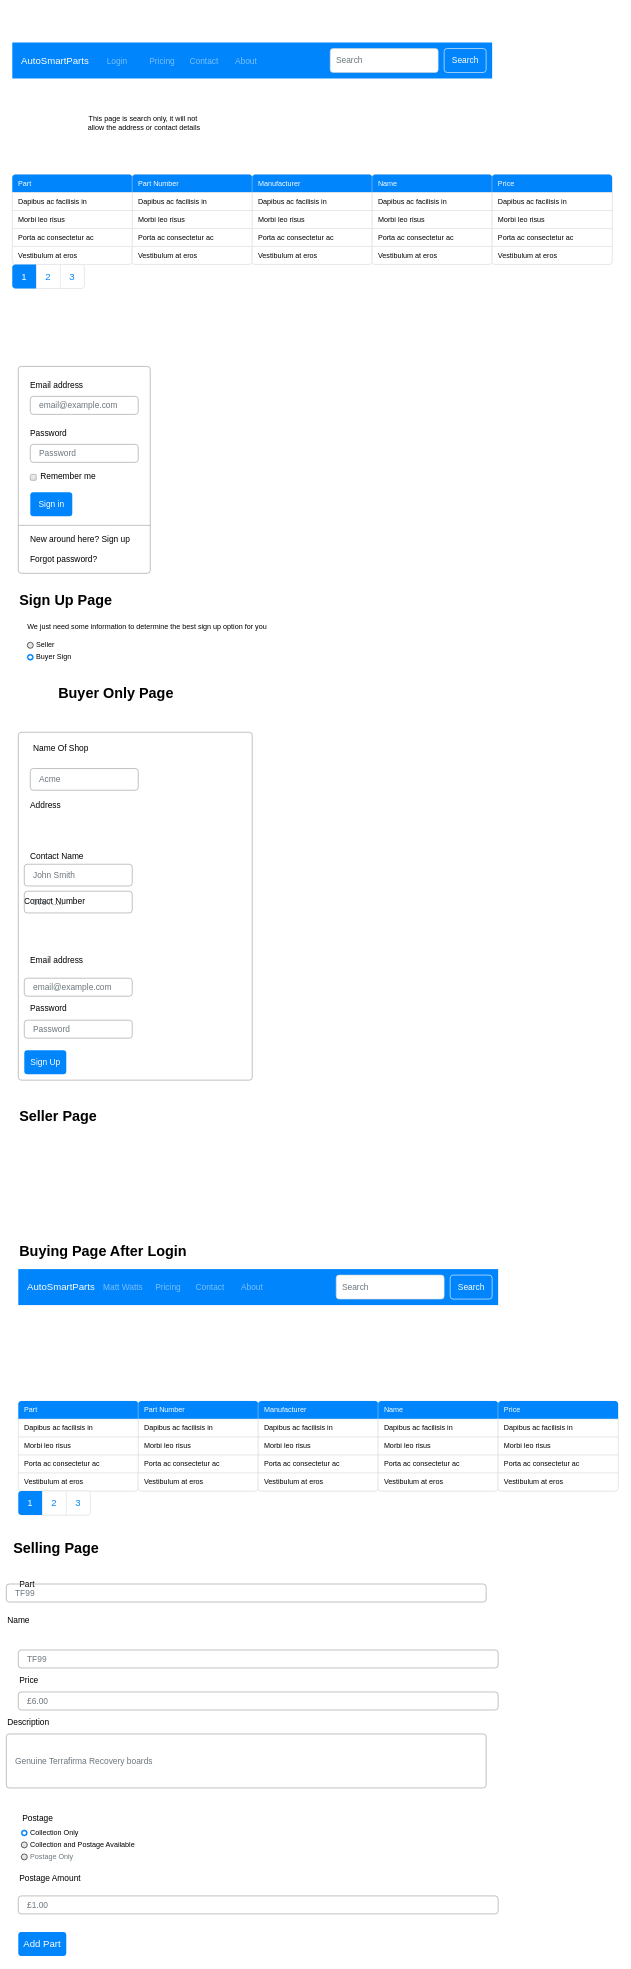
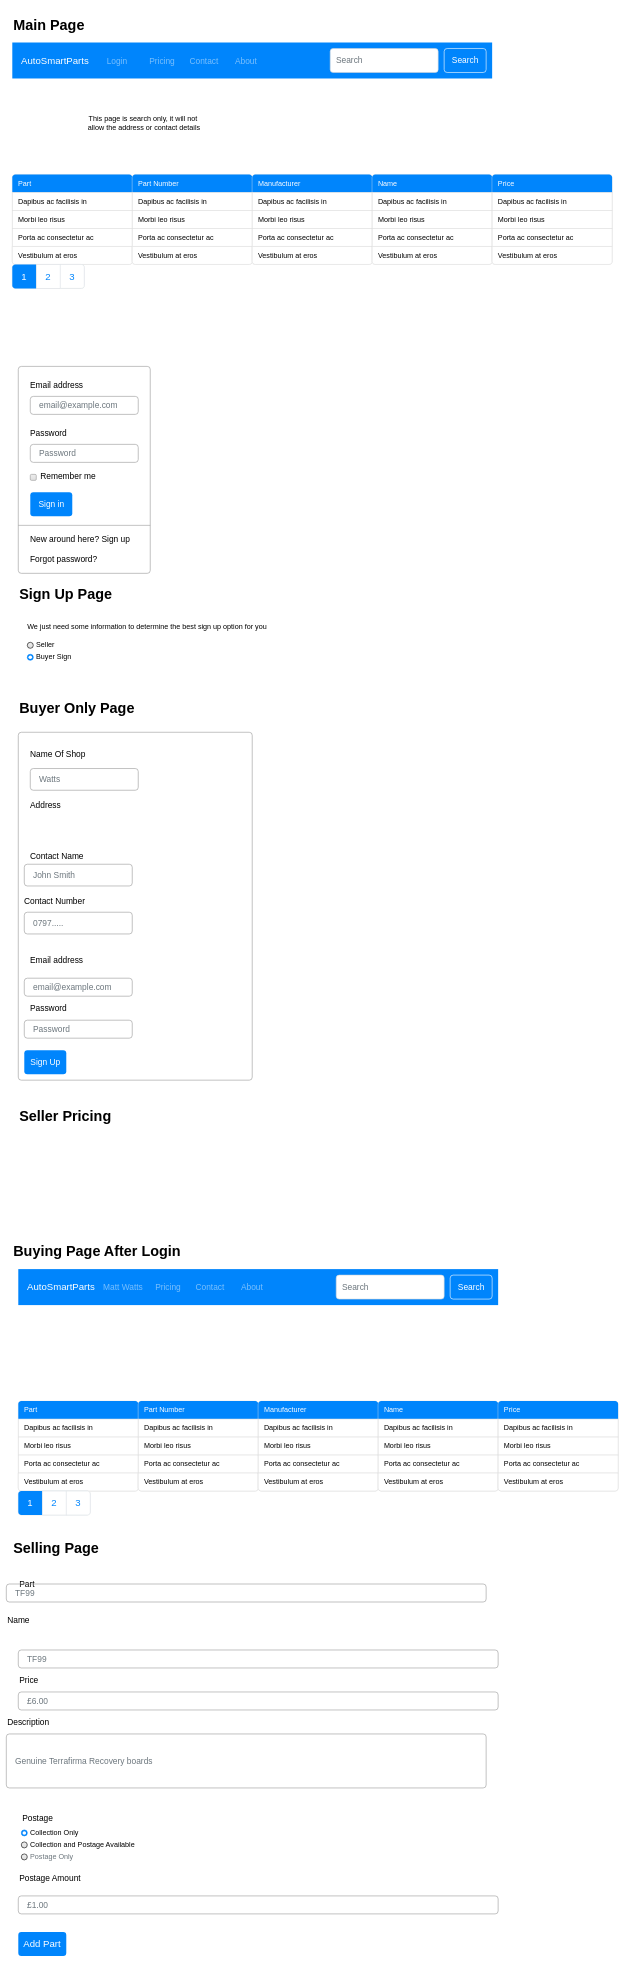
node "Main Page": added
node "Sign Up Page": moved (72, 600) -> (72, 594)
node "Buyer Only Page": moved (132, 693) -> (93, 708)
node "Name Of Shop": moved (87, 748) -> (84, 754)
node "Acme": label "Acme" -> "Watts"
node "0797.....": moved (78, 902) -> (78, 923)
node "Seller Page": label "Seller Page" -> "Seller Pricing"
node "Buying Page After Login": moved (123, 1251) -> (117, 1251)
